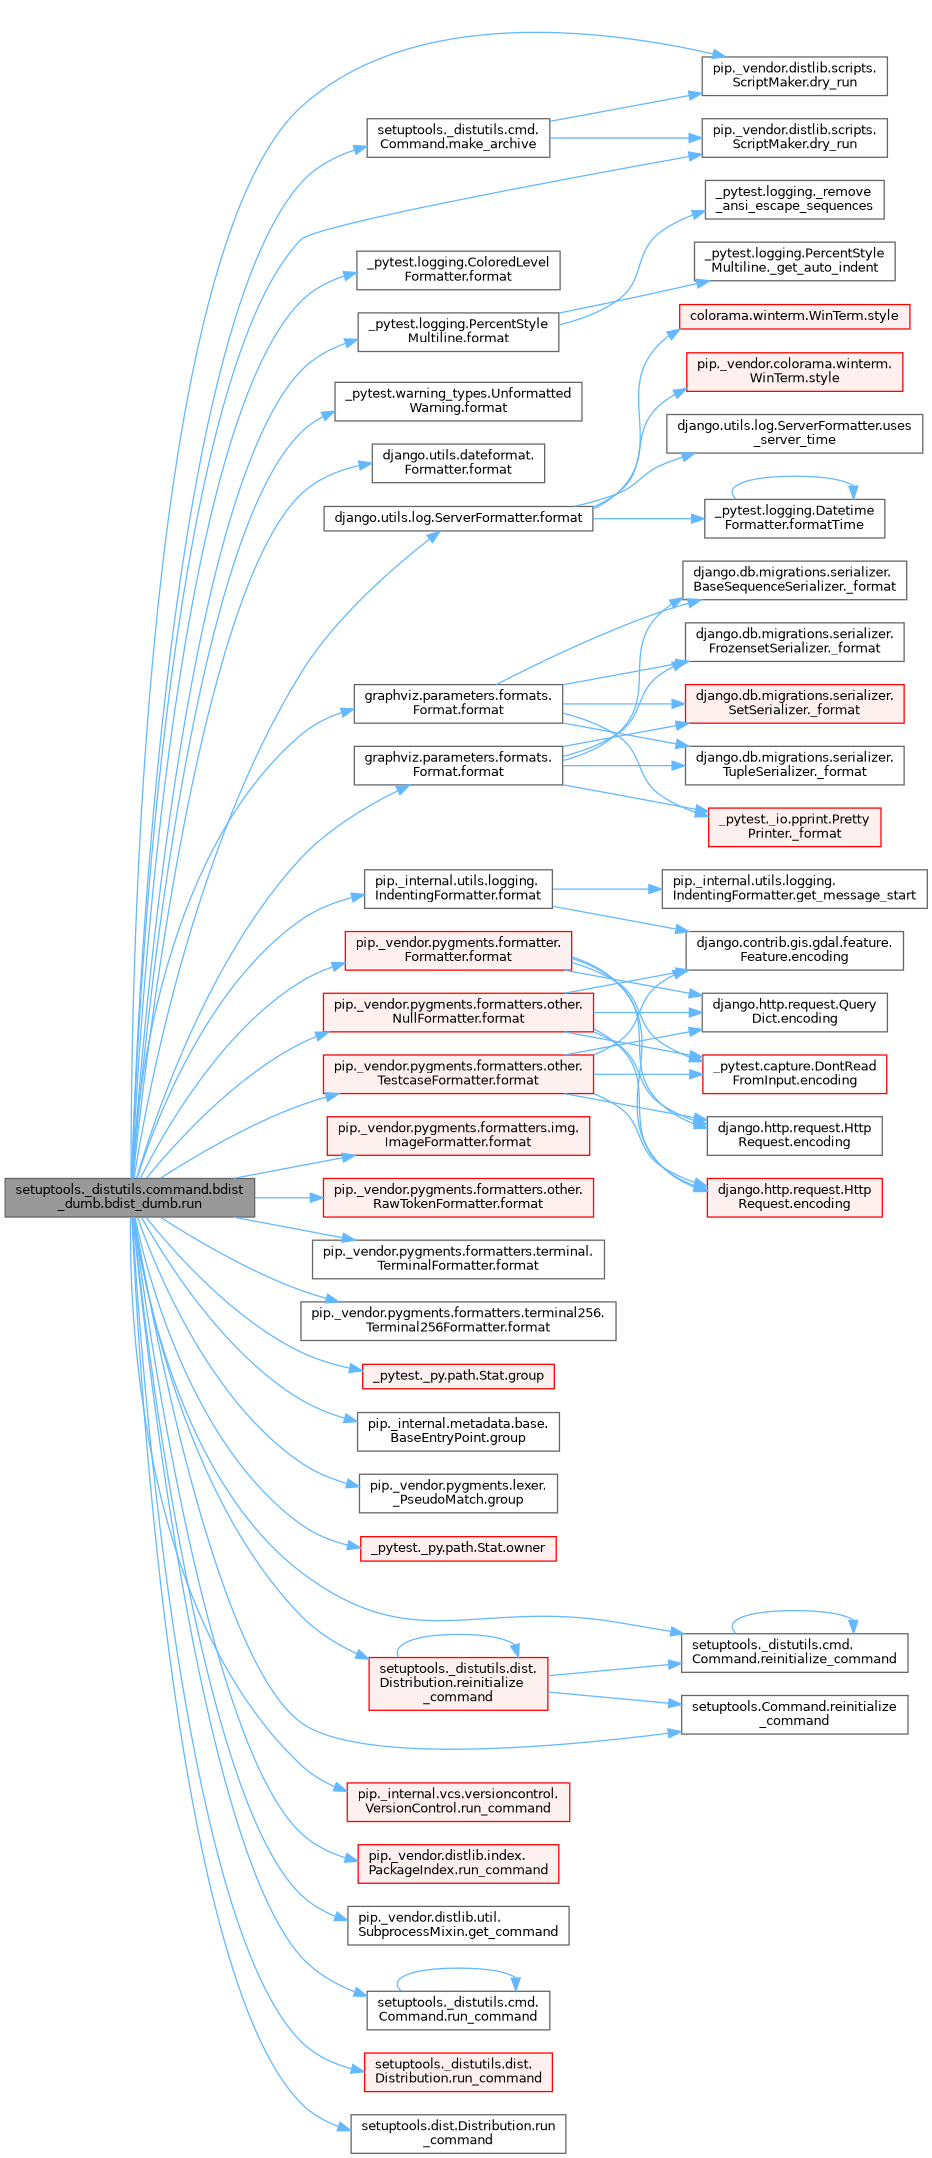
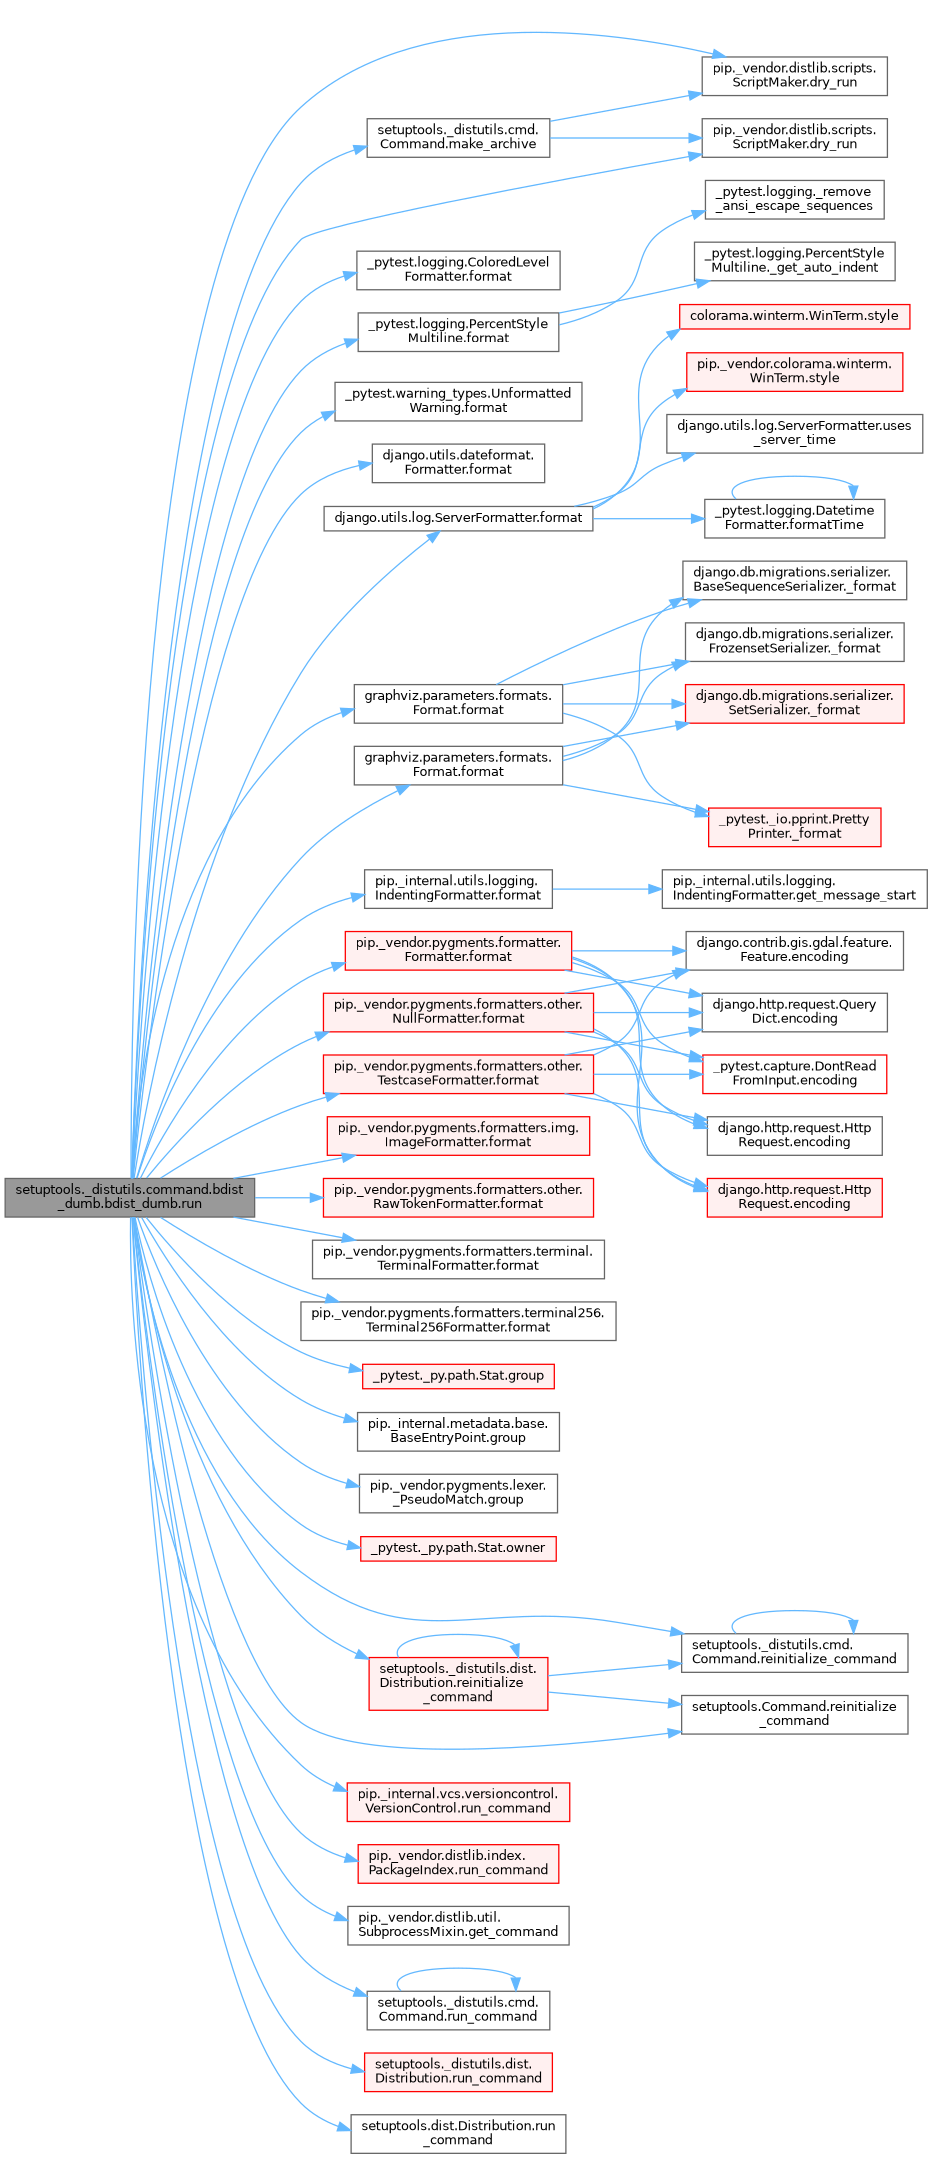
node "django.db.migrations.serializer. TupleSerializer._format": removed
edge "pip._internal.utils.logging. IndentingFormatter.format" -> "django.contrib.gis.gdal.feature. Feature.encoding": now "pip._vendor.pygments.formatter. Formatter.format" -> "django.contrib.gis.gdal.feature. Feature.encoding"
